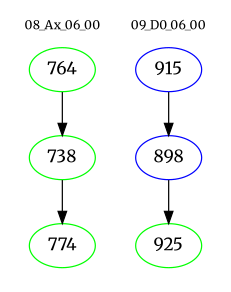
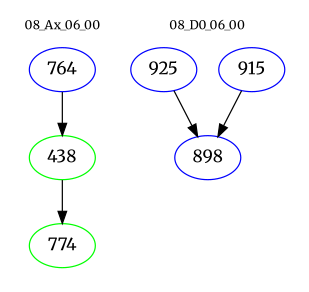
cluster "09_D0_06_00": label "09_D0_06_00" -> "08_D0_06_00"
node "764": color green -> blue
node "738": label "738" -> "438"
edge "898" -> "925": reversed
node "925": color green -> blue
